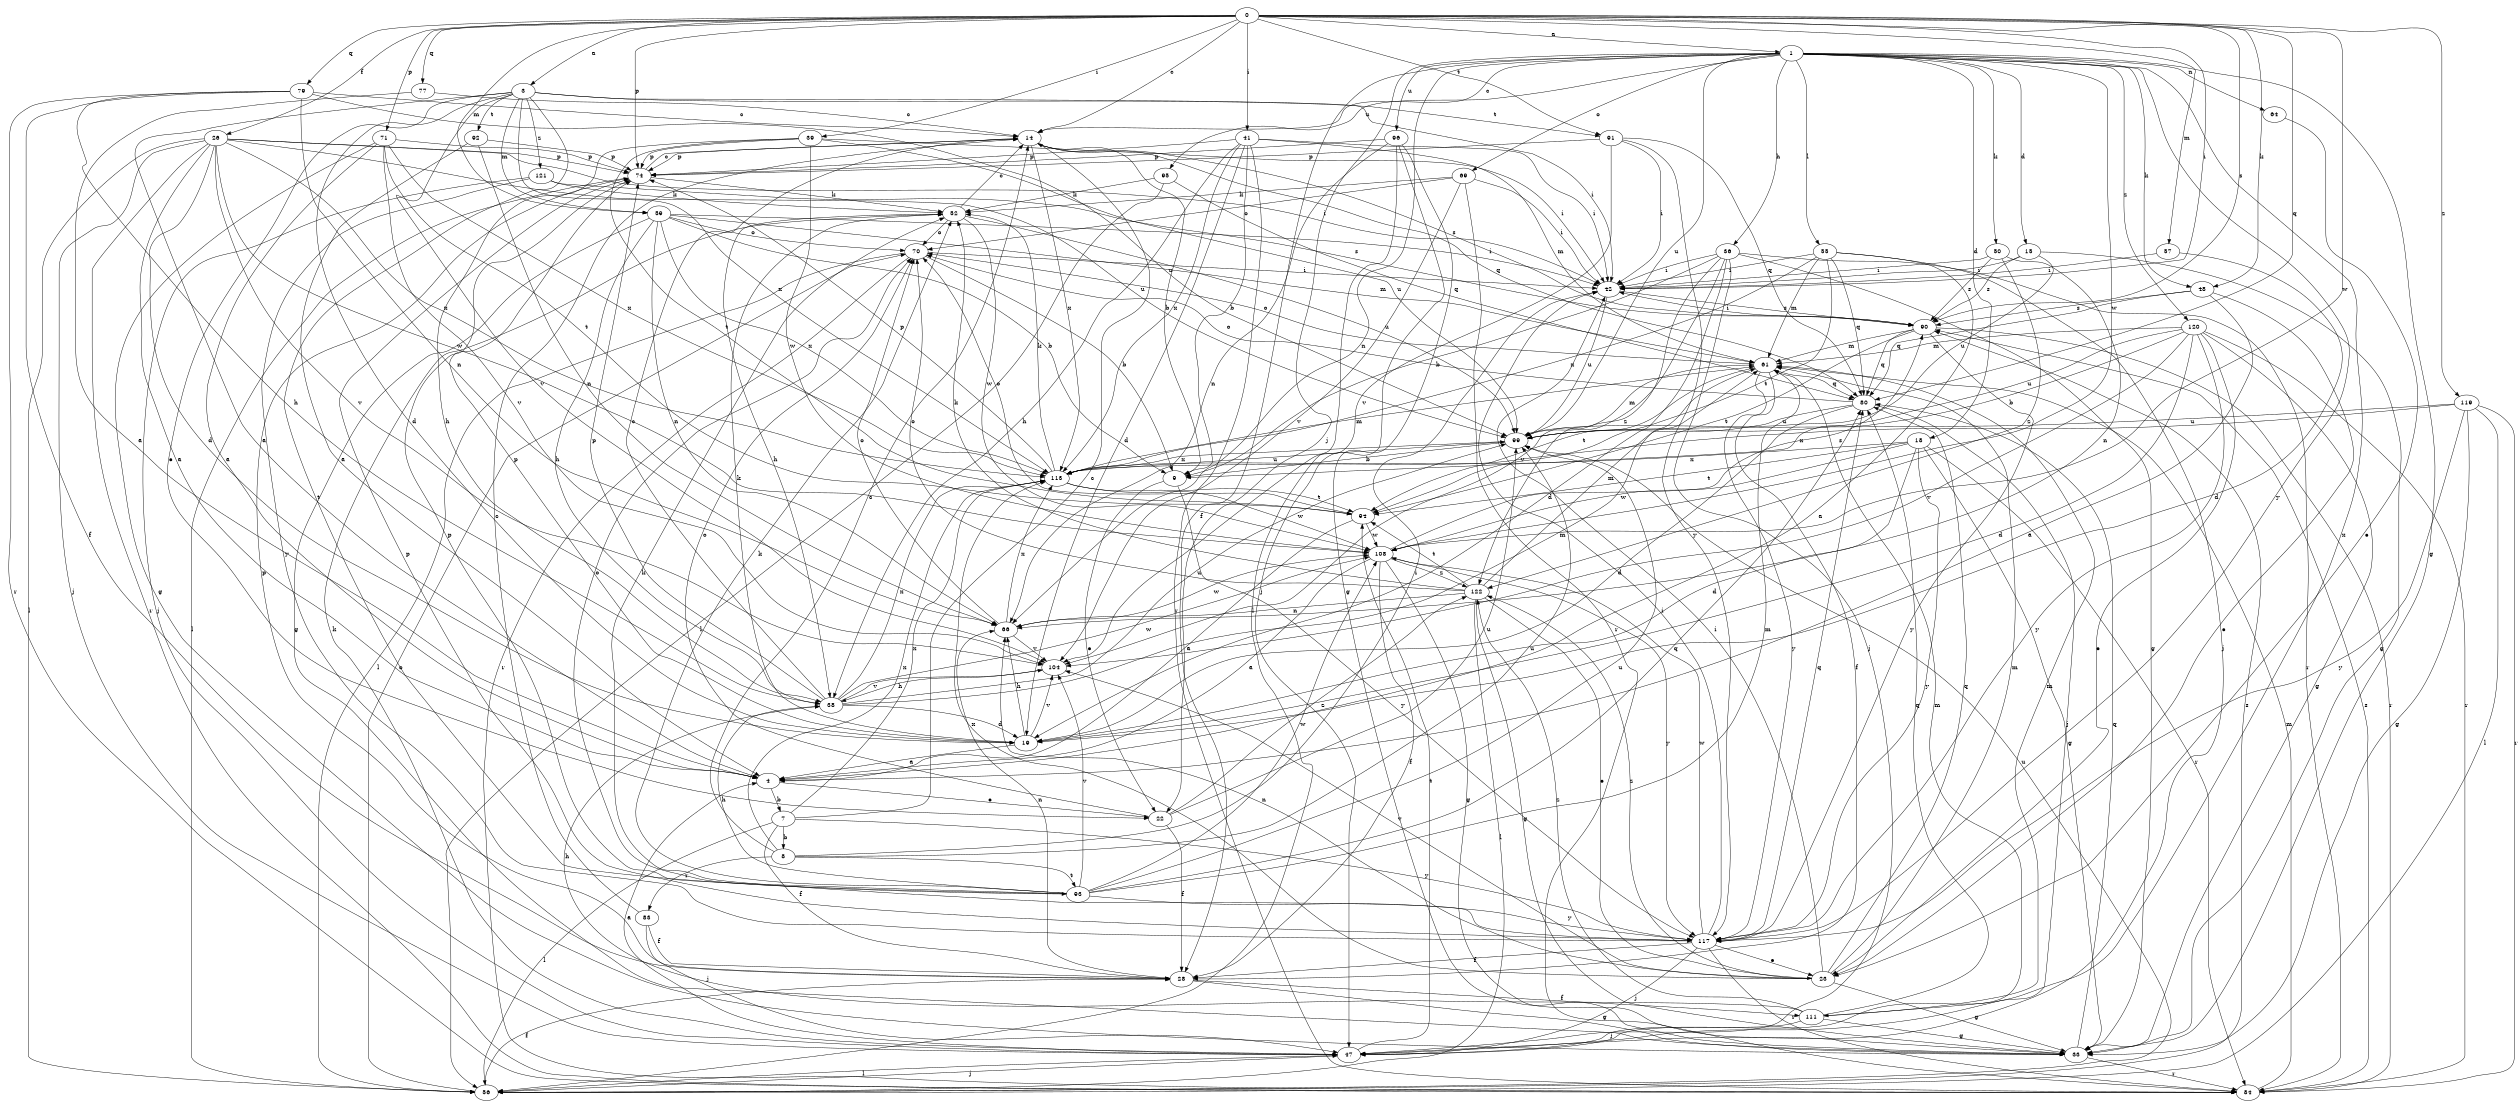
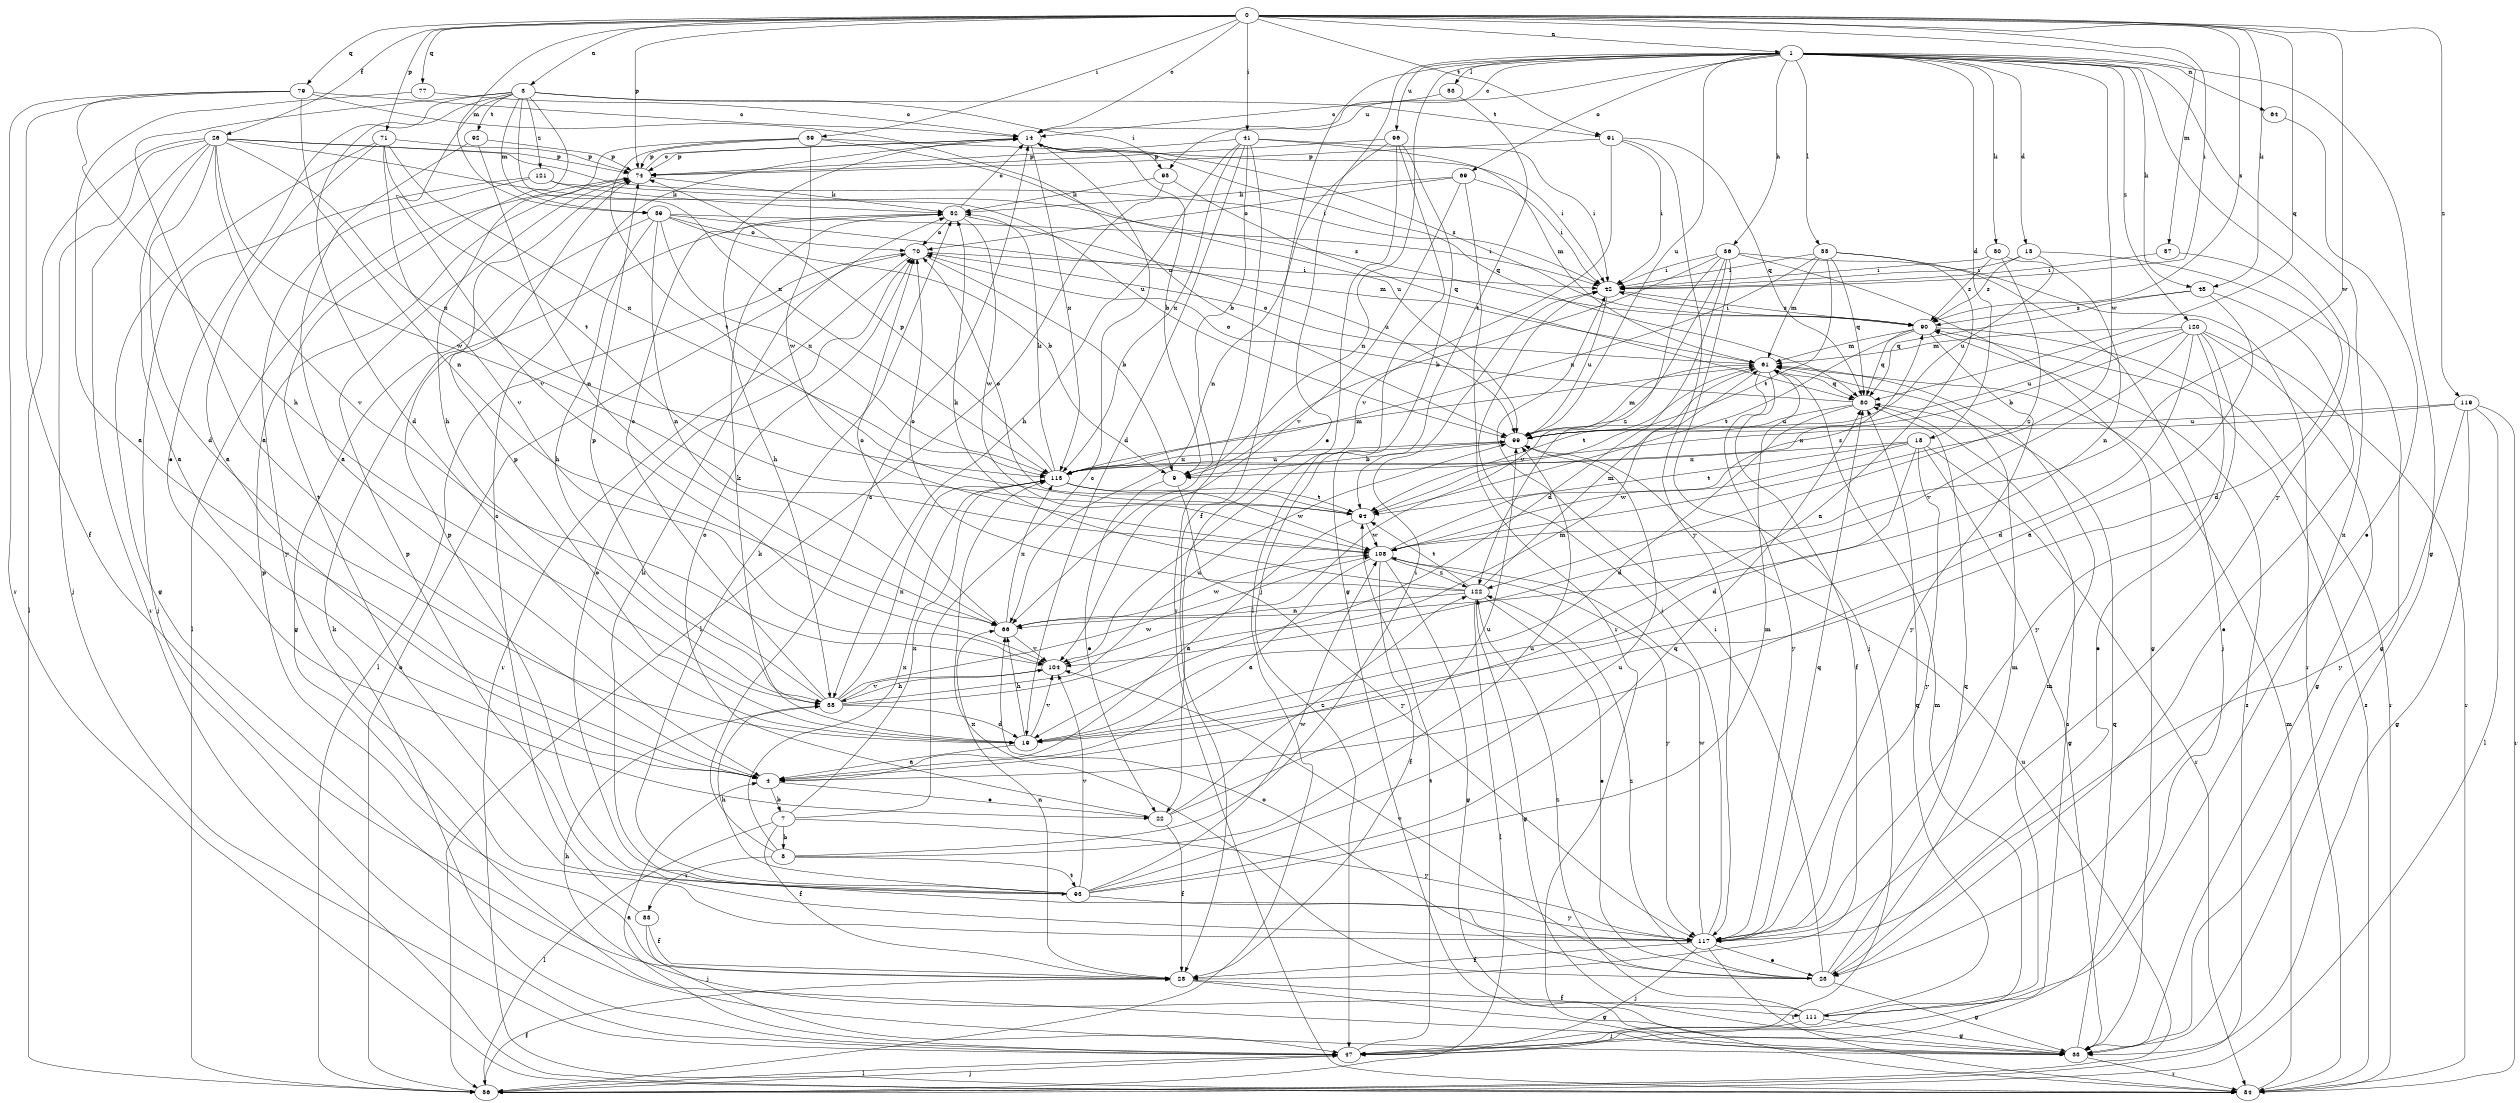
node "53": added
edge "3" -> "42": now "3" -> "95"
edge "1" -> "22": label "j" -> "e"
edge "80" -> "47": label "j" -> "c"
edge "23" -> "66": label "n" -> "o"
